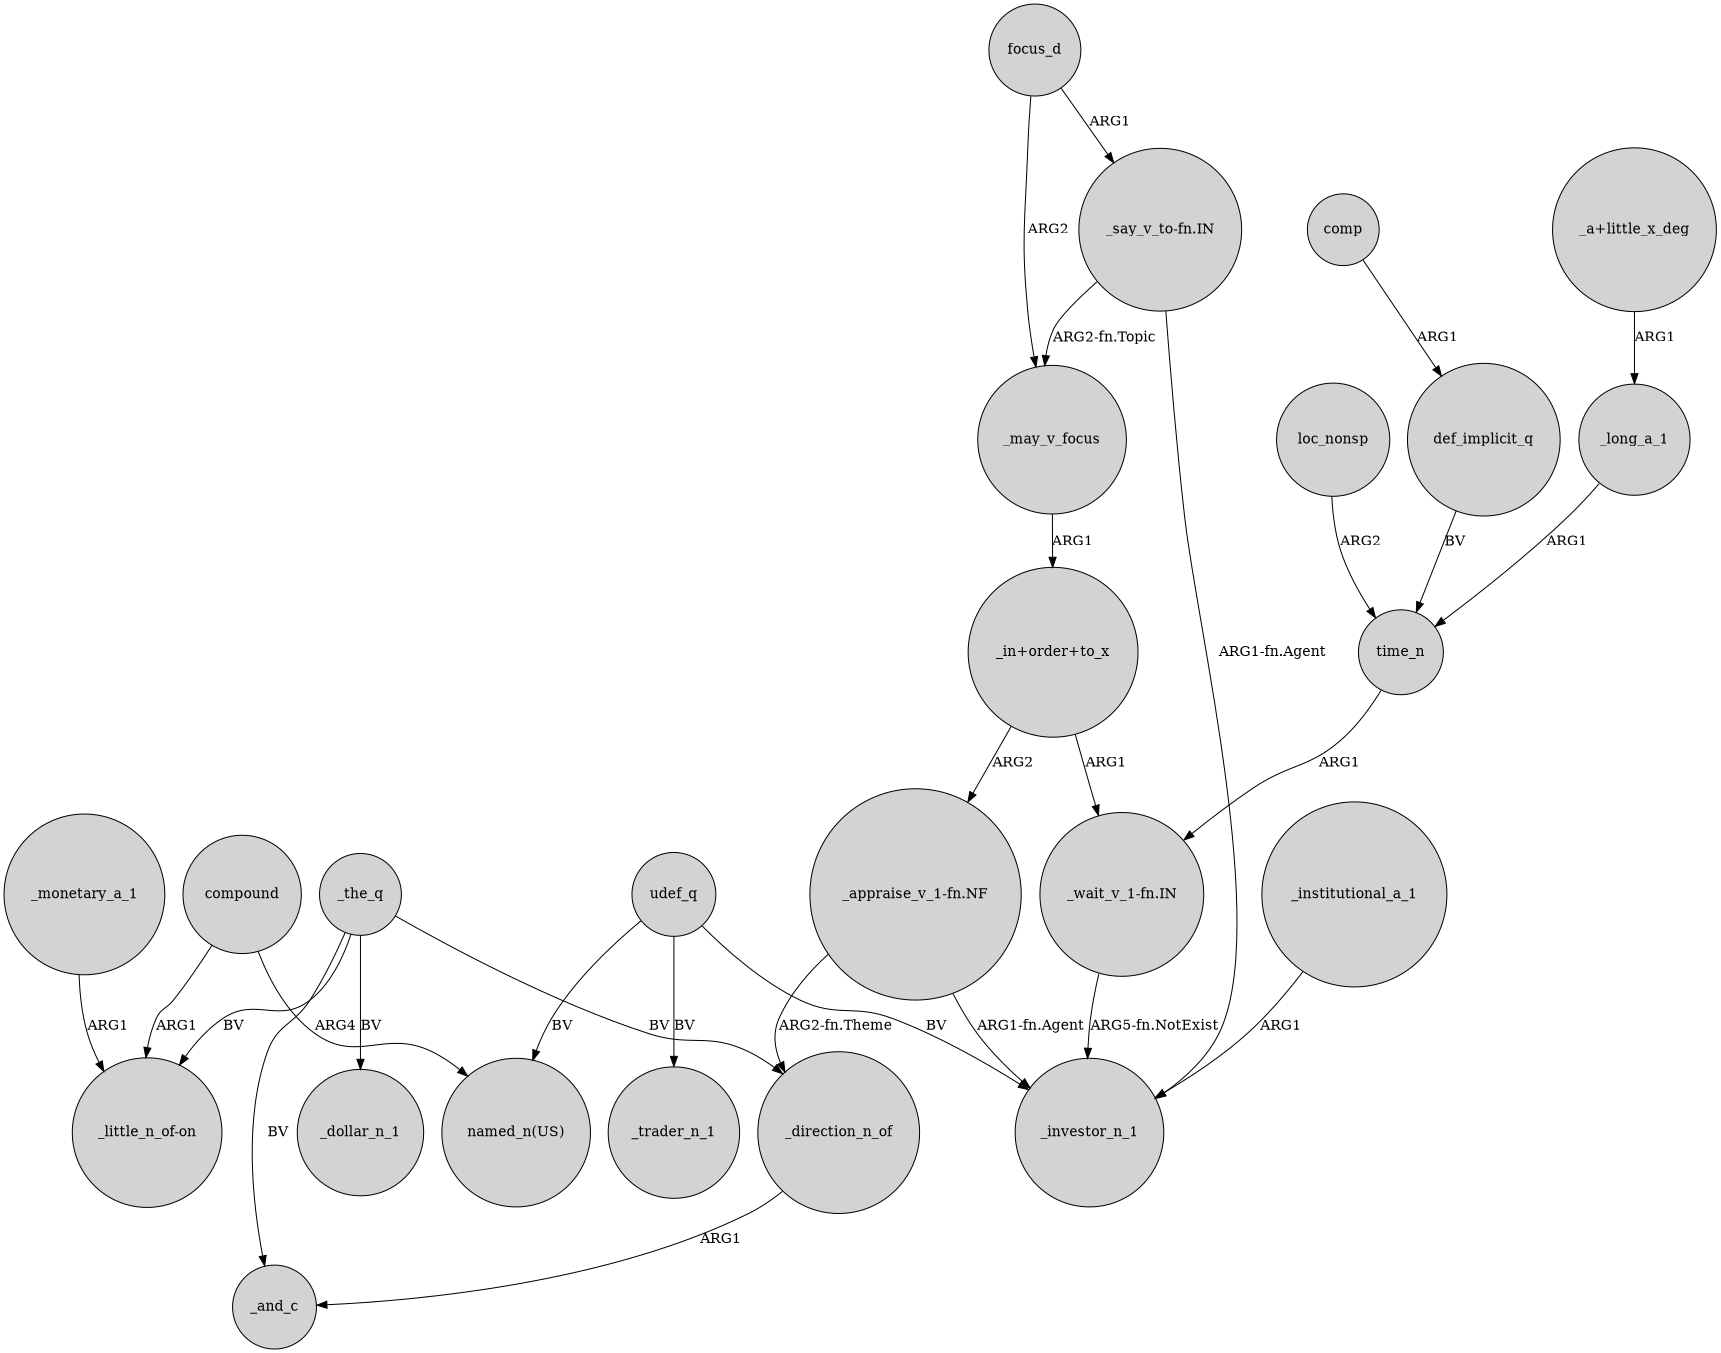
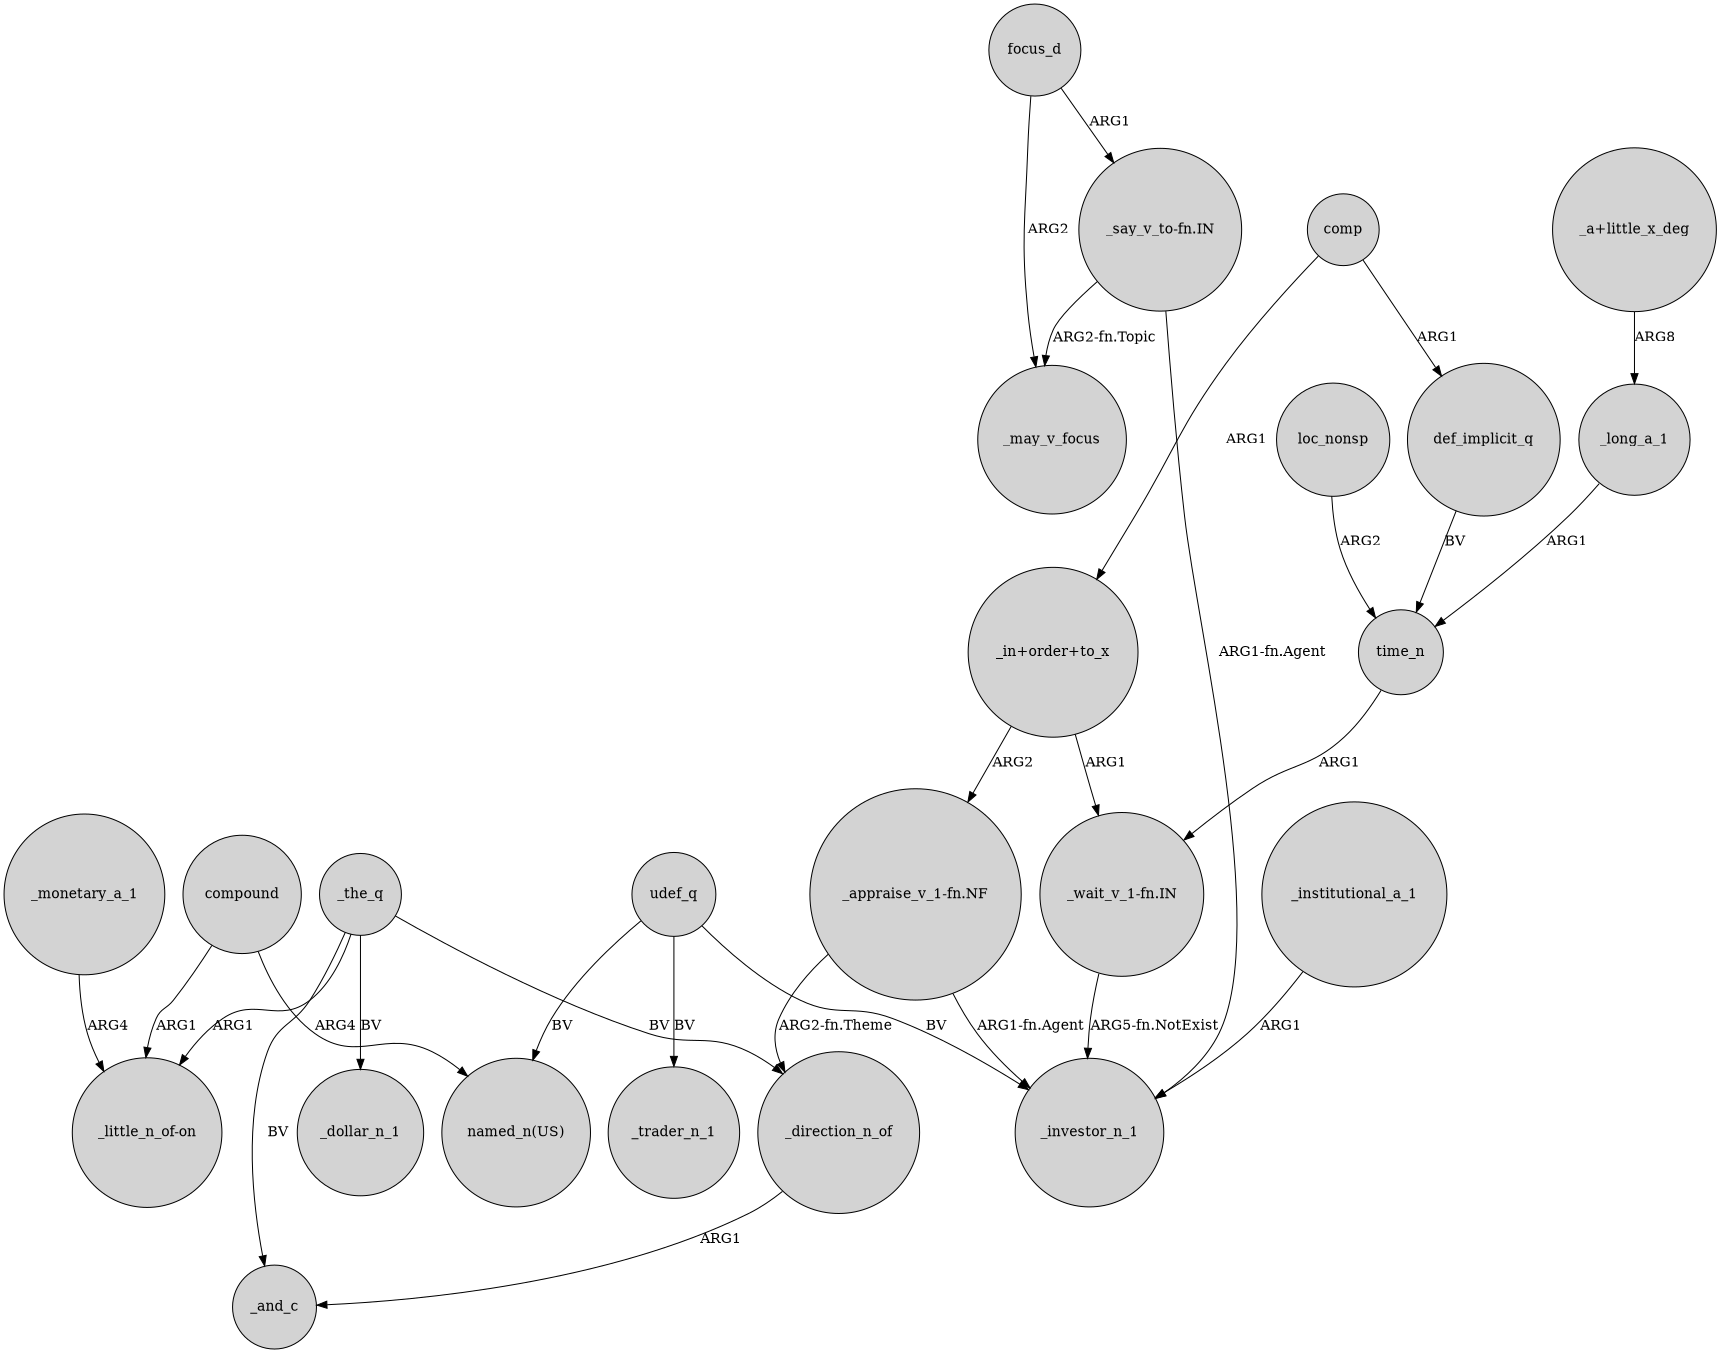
edge "_a+little_x_deg" -> "_long_a_1": label "ARG1" -> "ARG8"
edge "_may_v_focus" -> "_in+order+to_x": now "comp" -> "_in+order+to_x"
edge "_monetary_a_1" -> "_little_n_of-on": label "ARG1" -> "ARG4"
edge "_the_q" -> "_little_n_of-on": label "BV" -> "ARG1"
